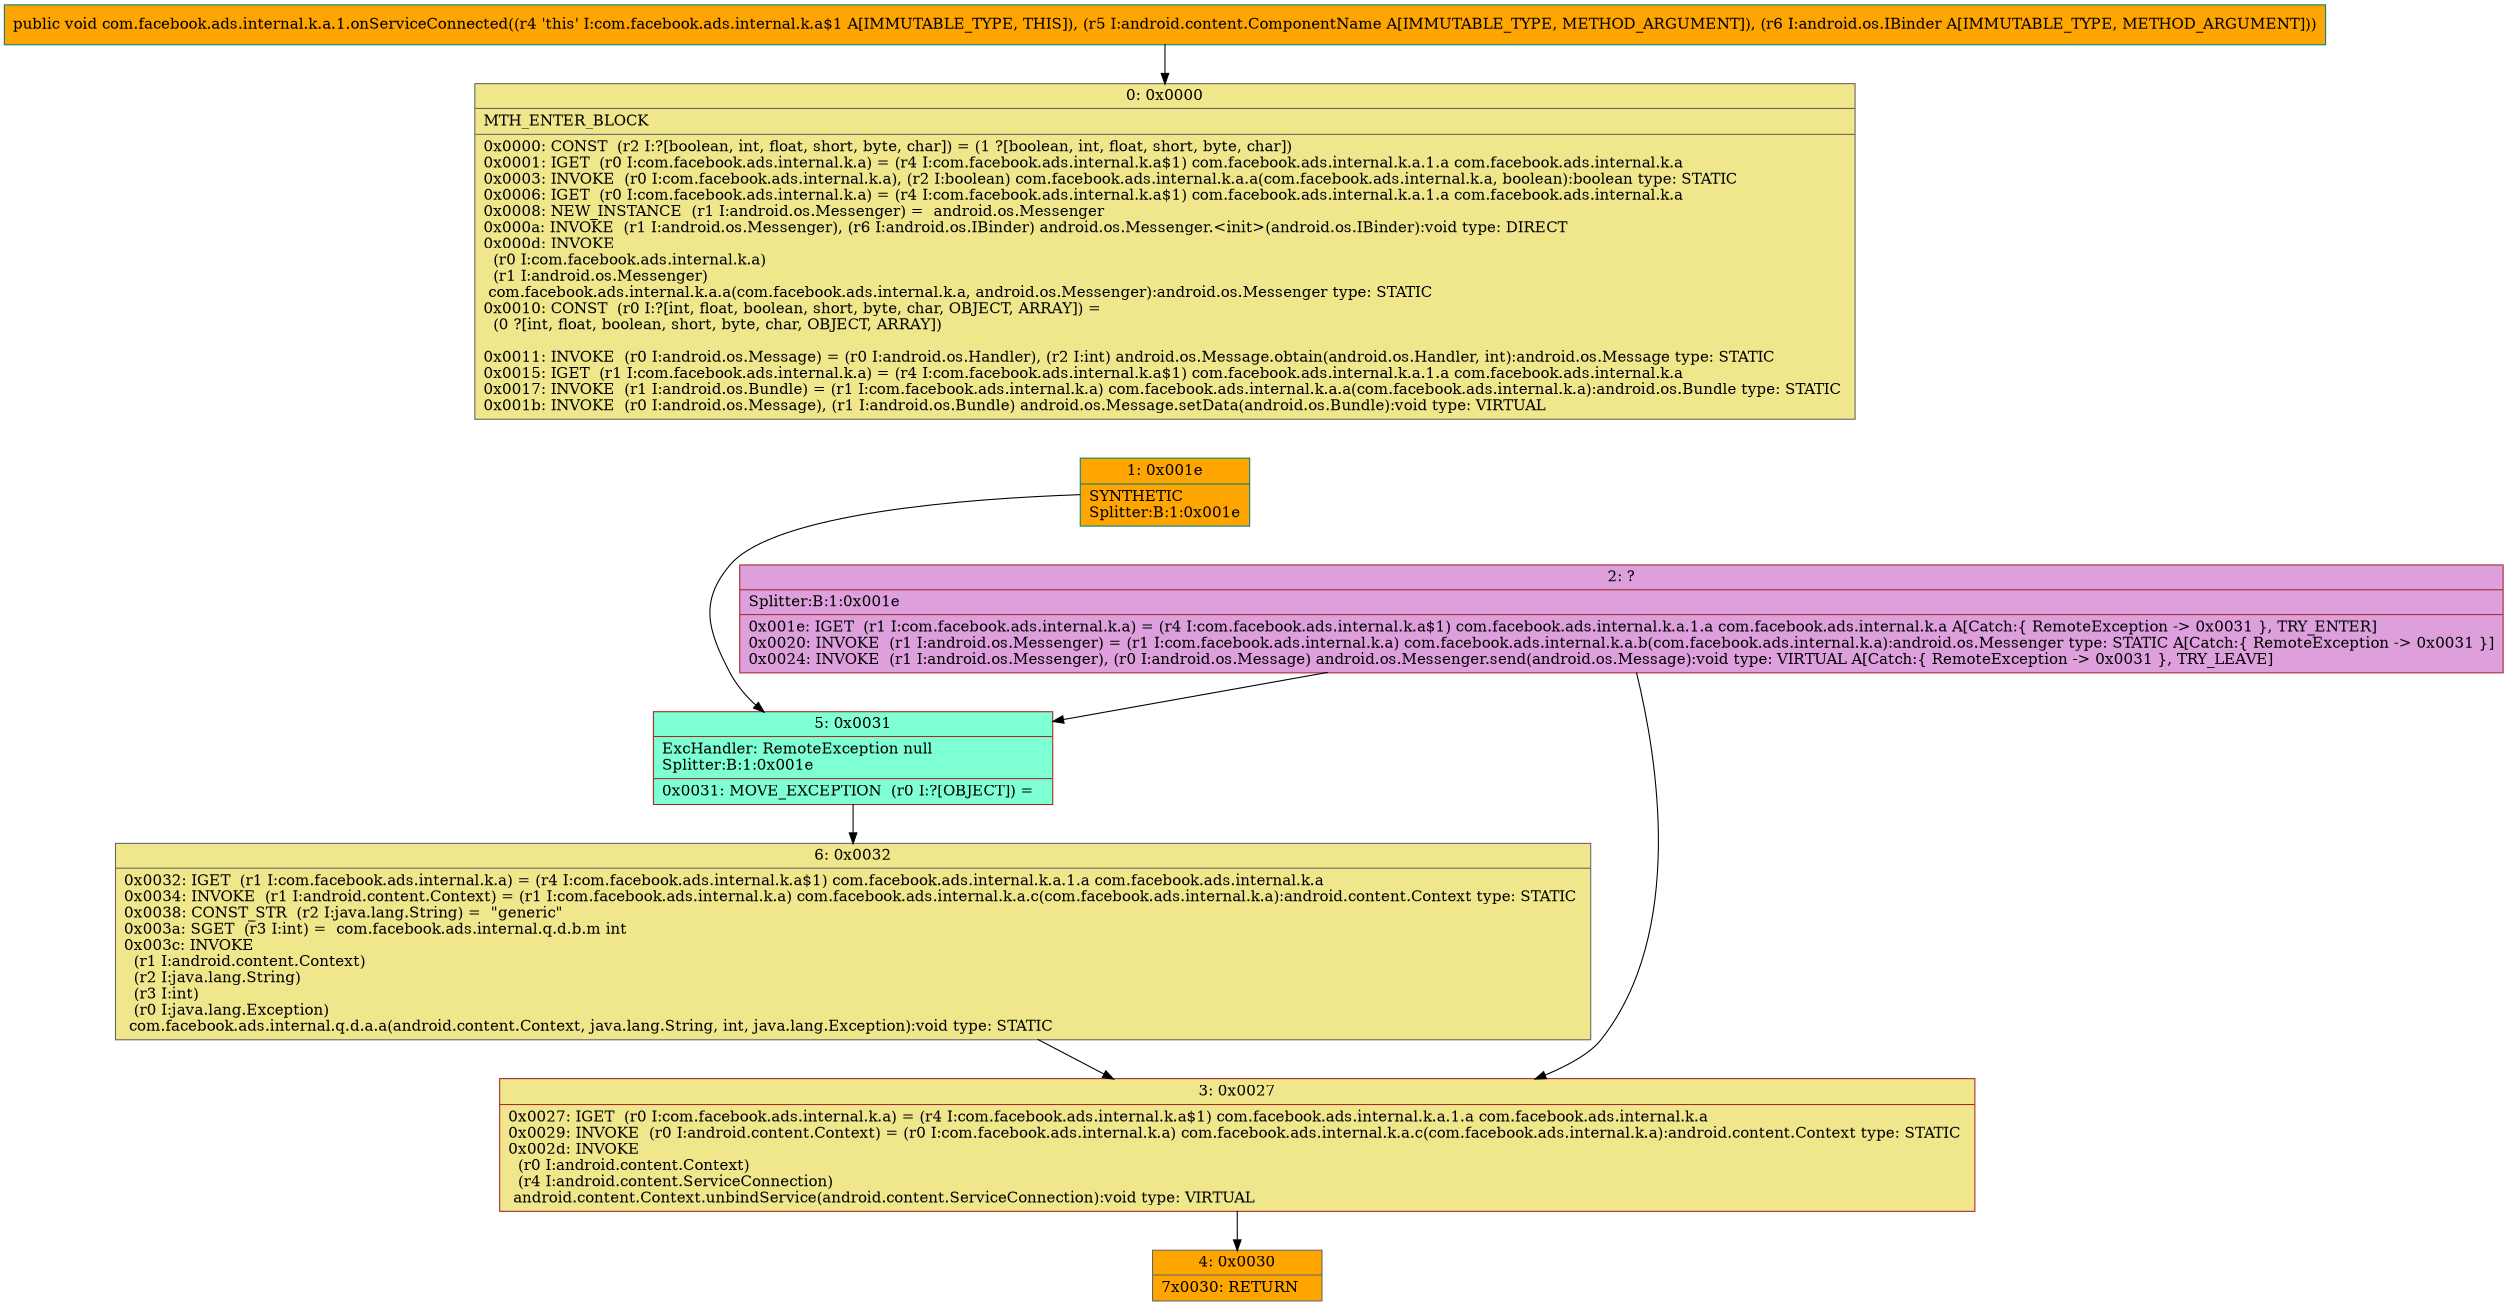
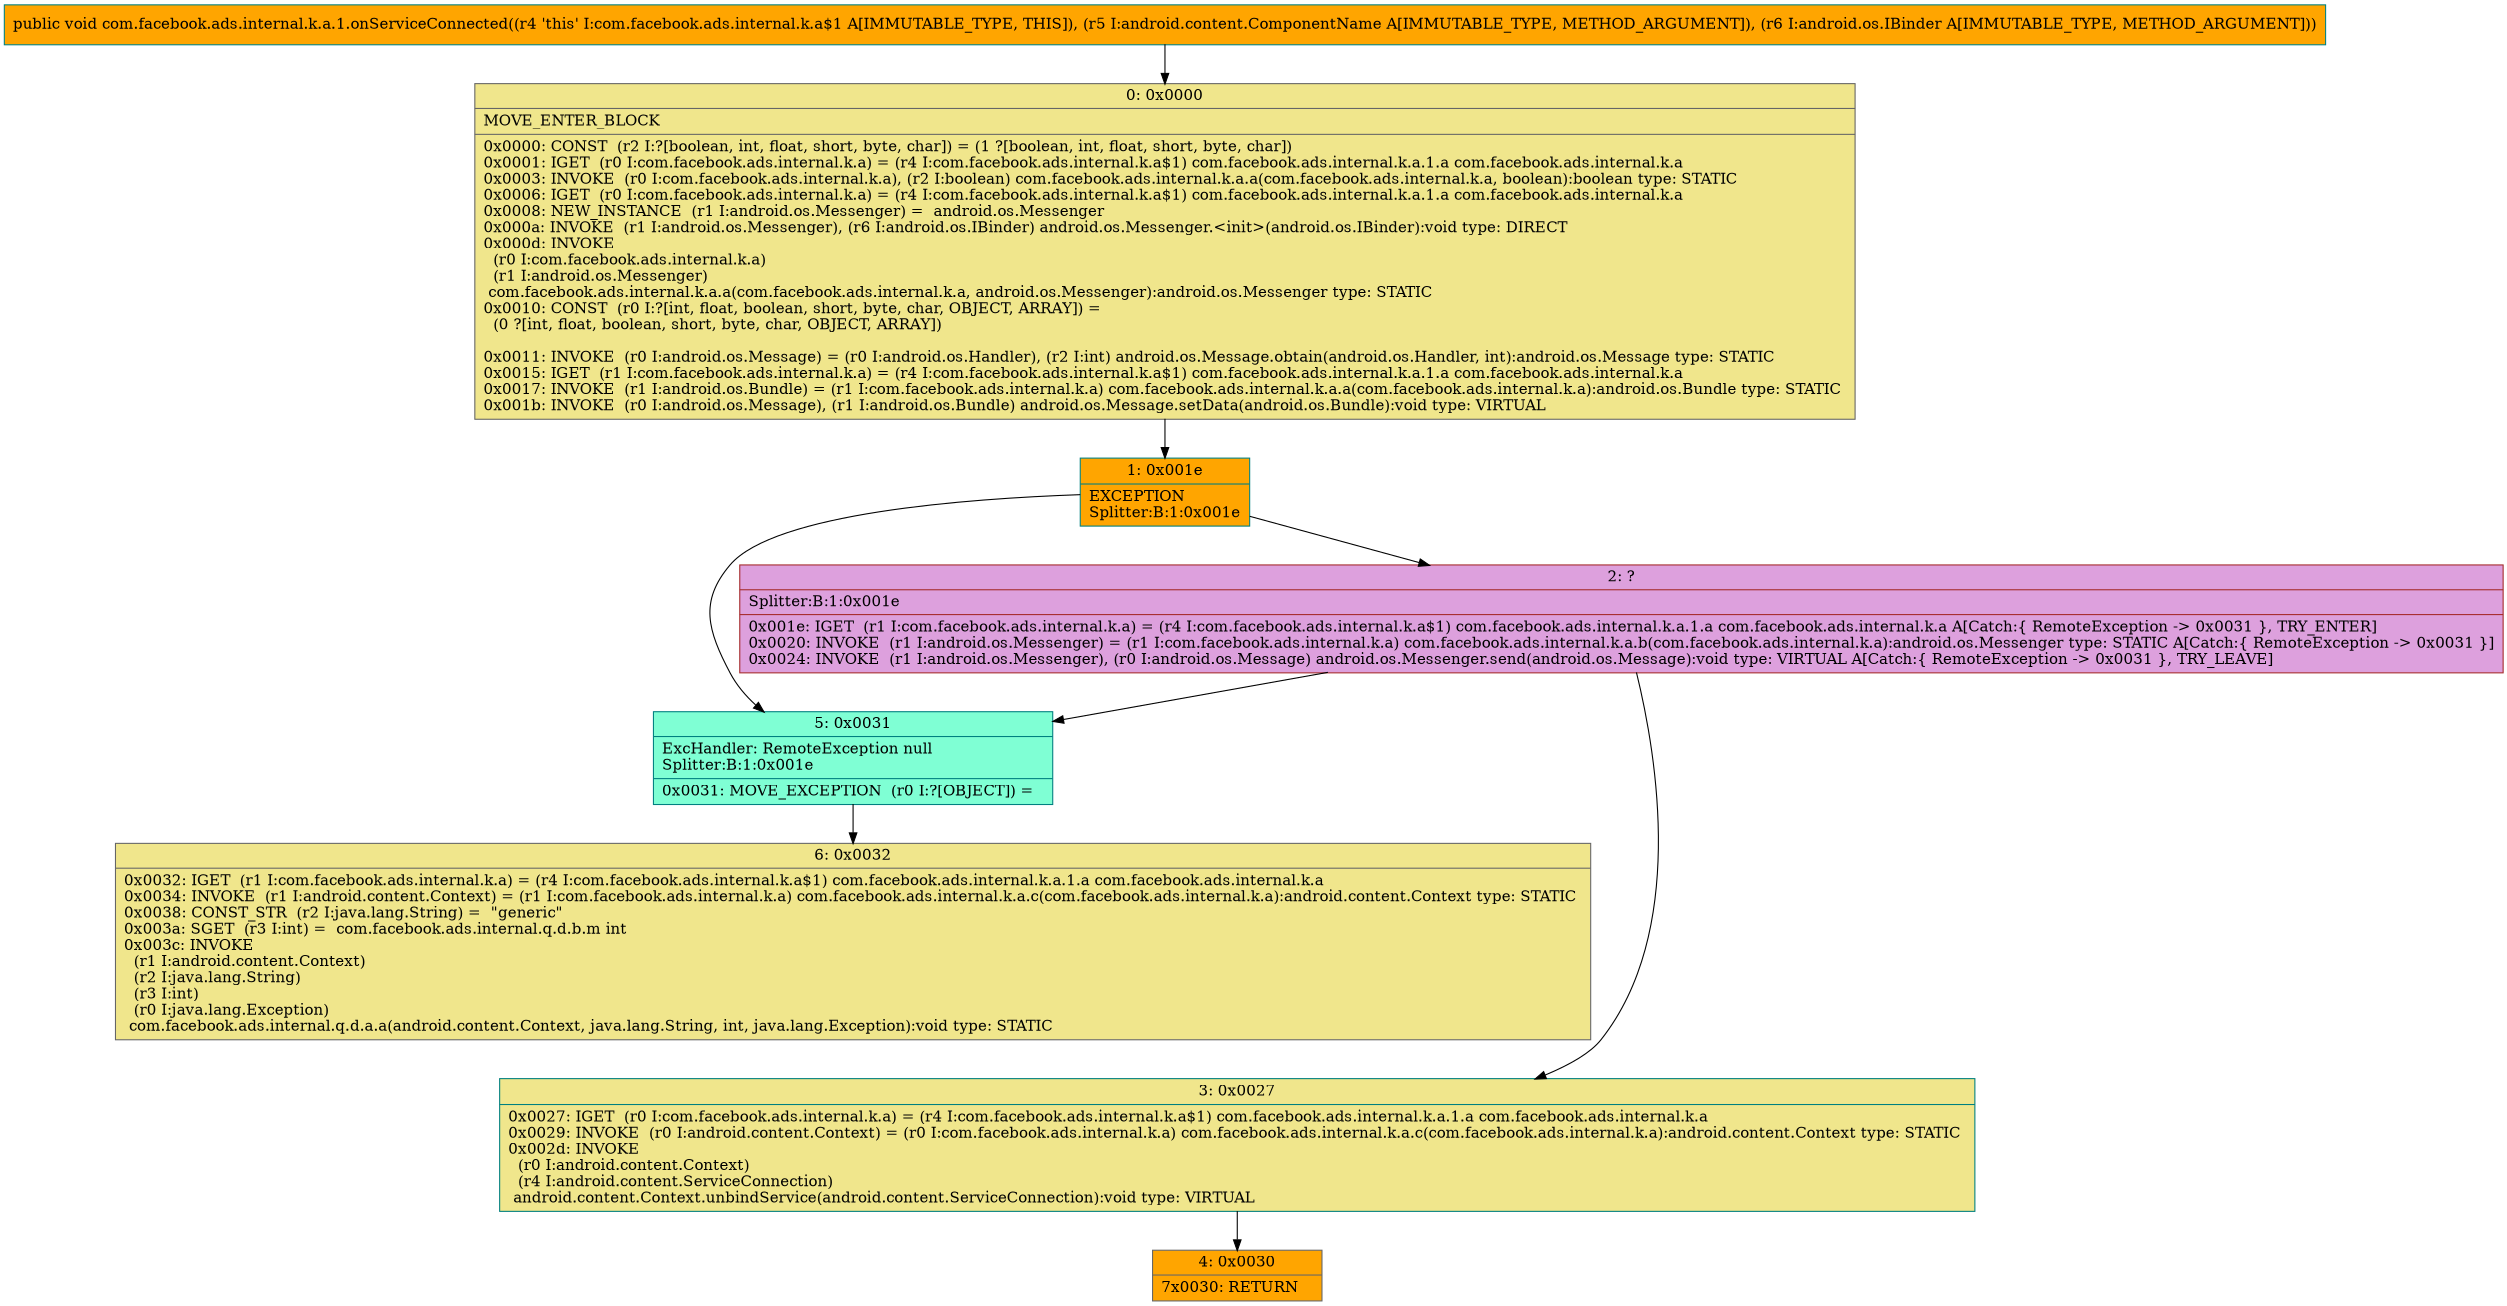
node "0: 0x0000": text "MTH_ENTER_BLOCK" -> "MOVE_ENTER_BLOCK"
edge "0: 0x0000" -> "1: 0x001e": added
node "1: 0x001e": text "SYNTHETIC" -> "EXCEPTION"
edge "1: 0x001e" -> "2: ?": added
node "5: 0x0031": color brown -> teal
edge "6: 0x0032" -> "3: 0x0027": removed
node "3: 0x0027": color brown -> teal
